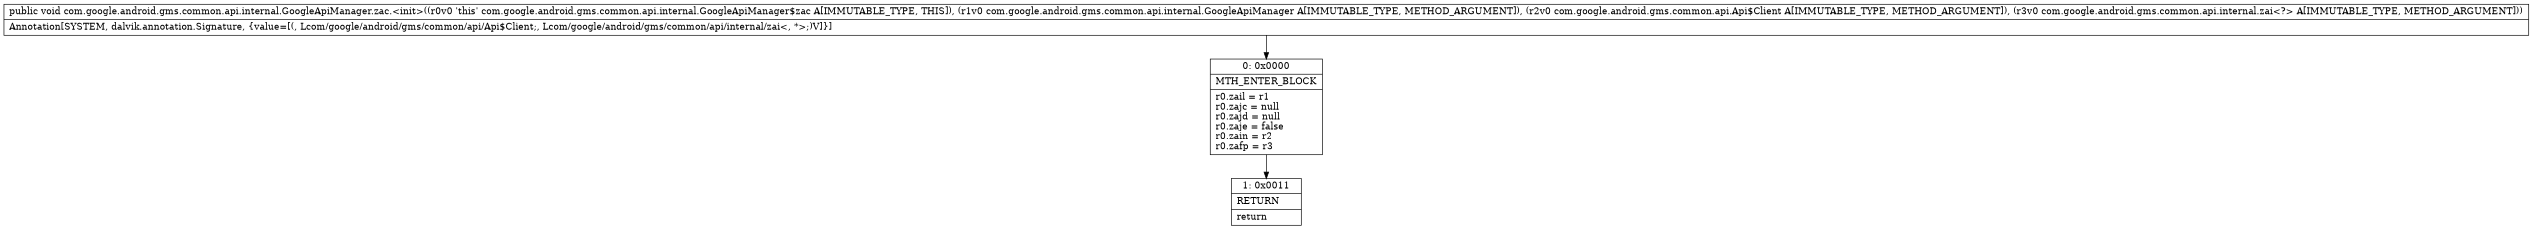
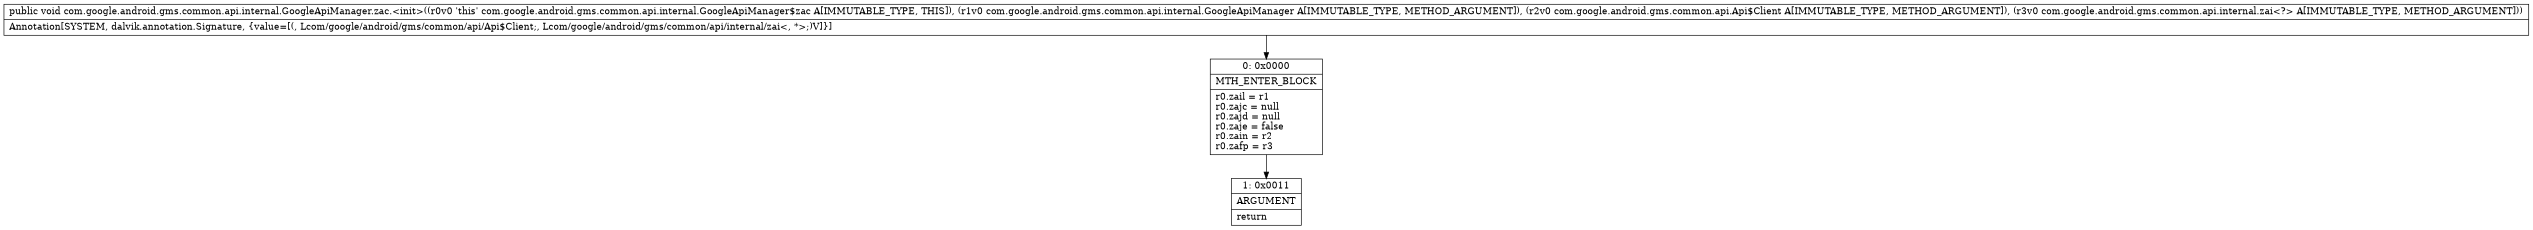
node "1: 0x0011": text "RETURN" -> "ARGUMENT"
